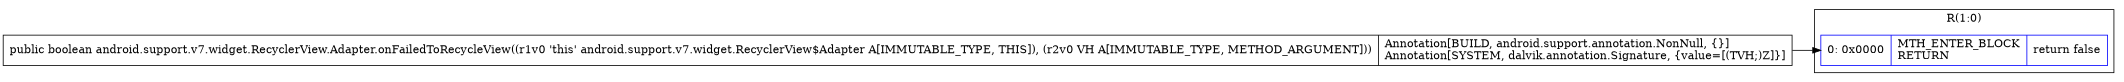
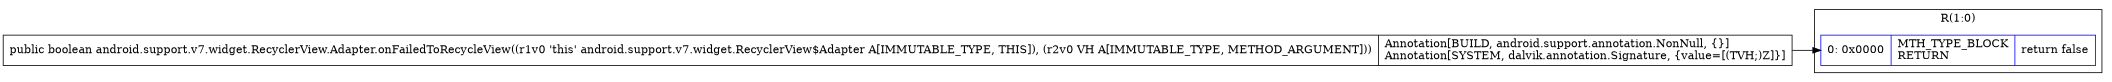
node "0: 0x0000": text "MTH_ENTER_BLOCK" -> "MTH_TYPE_BLOCK"
